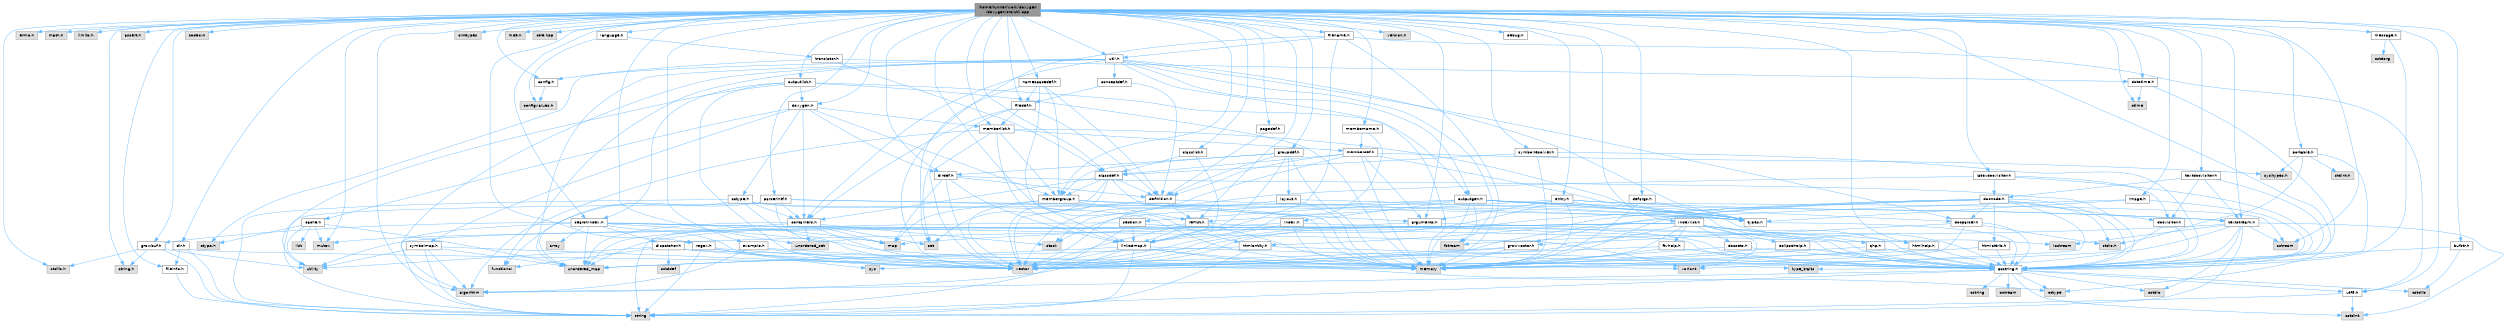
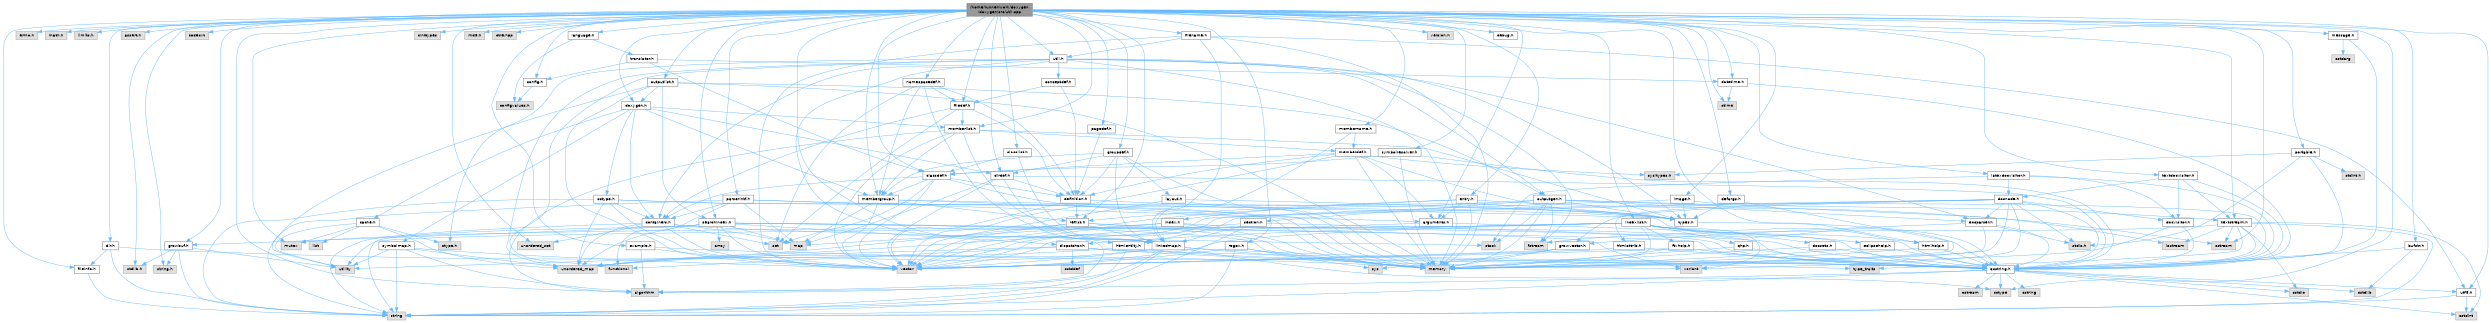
edge "entry.h" -> "textstream.h": removed
